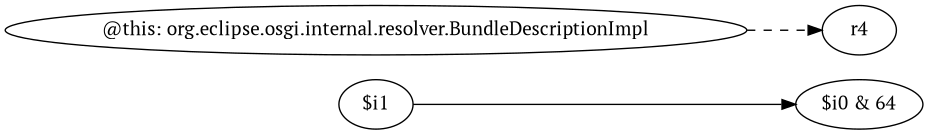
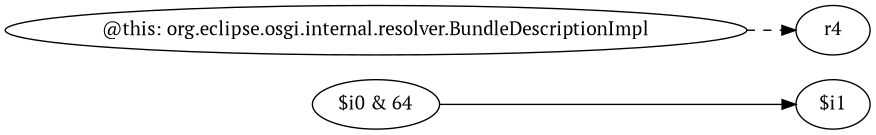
edge "$i1" -> "$i0 & 64": reversed
